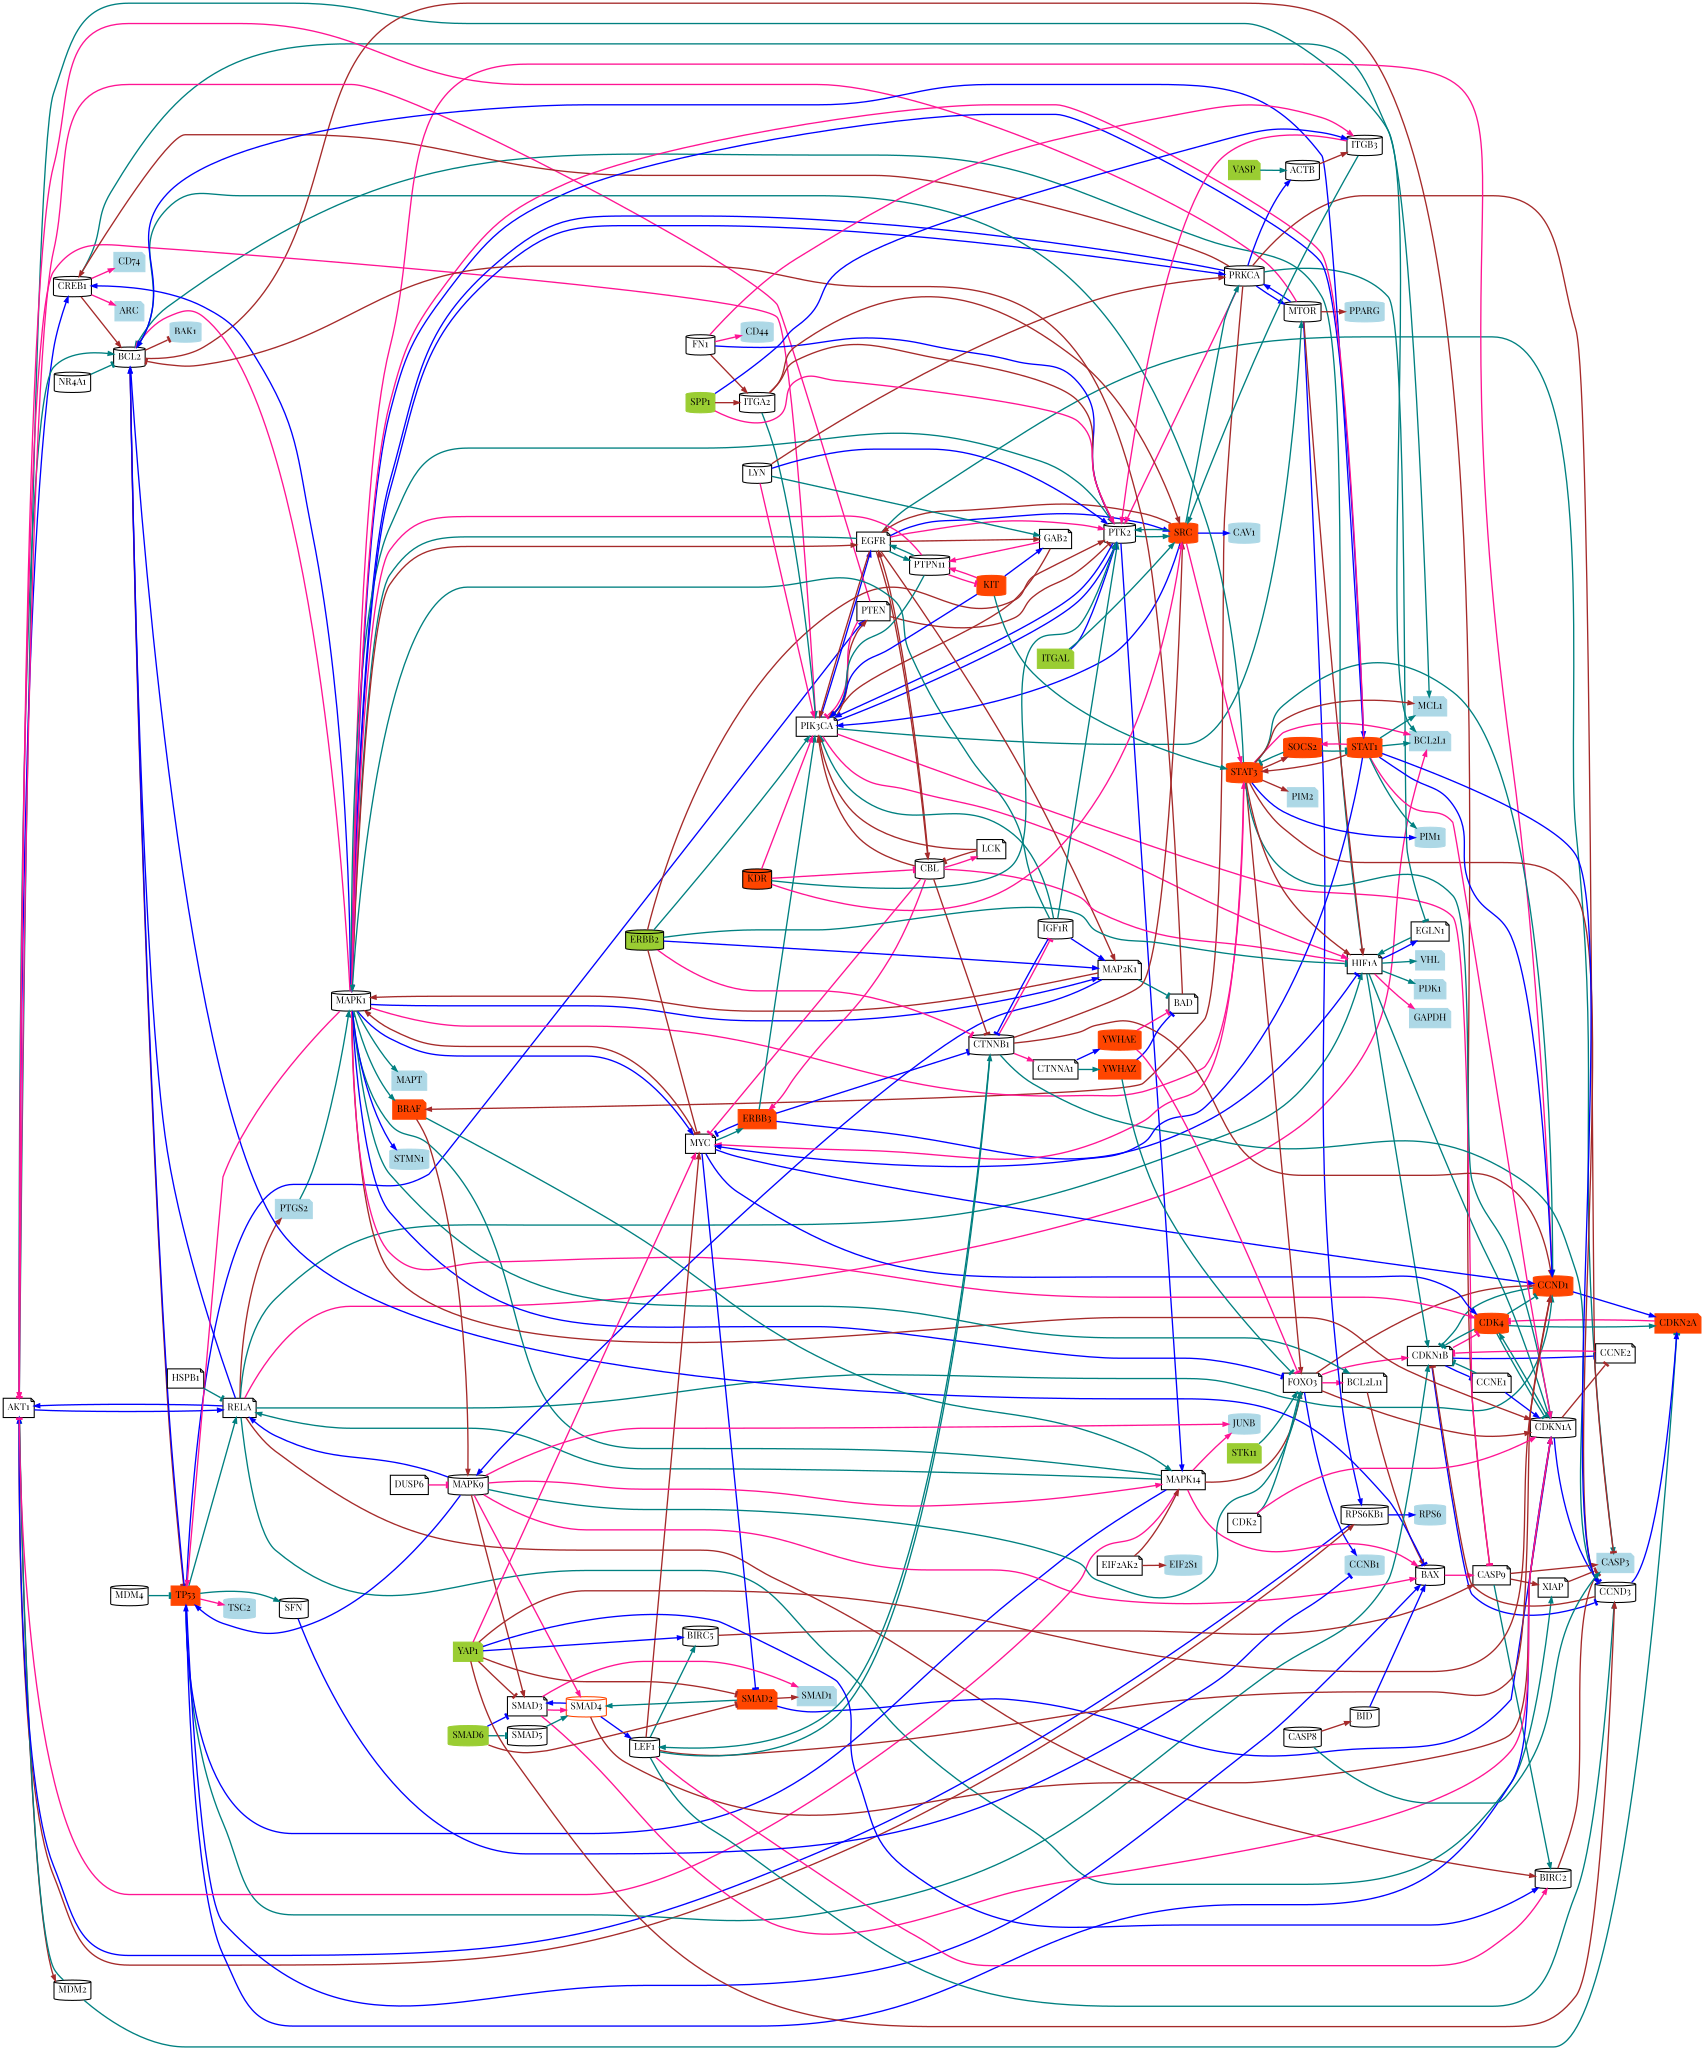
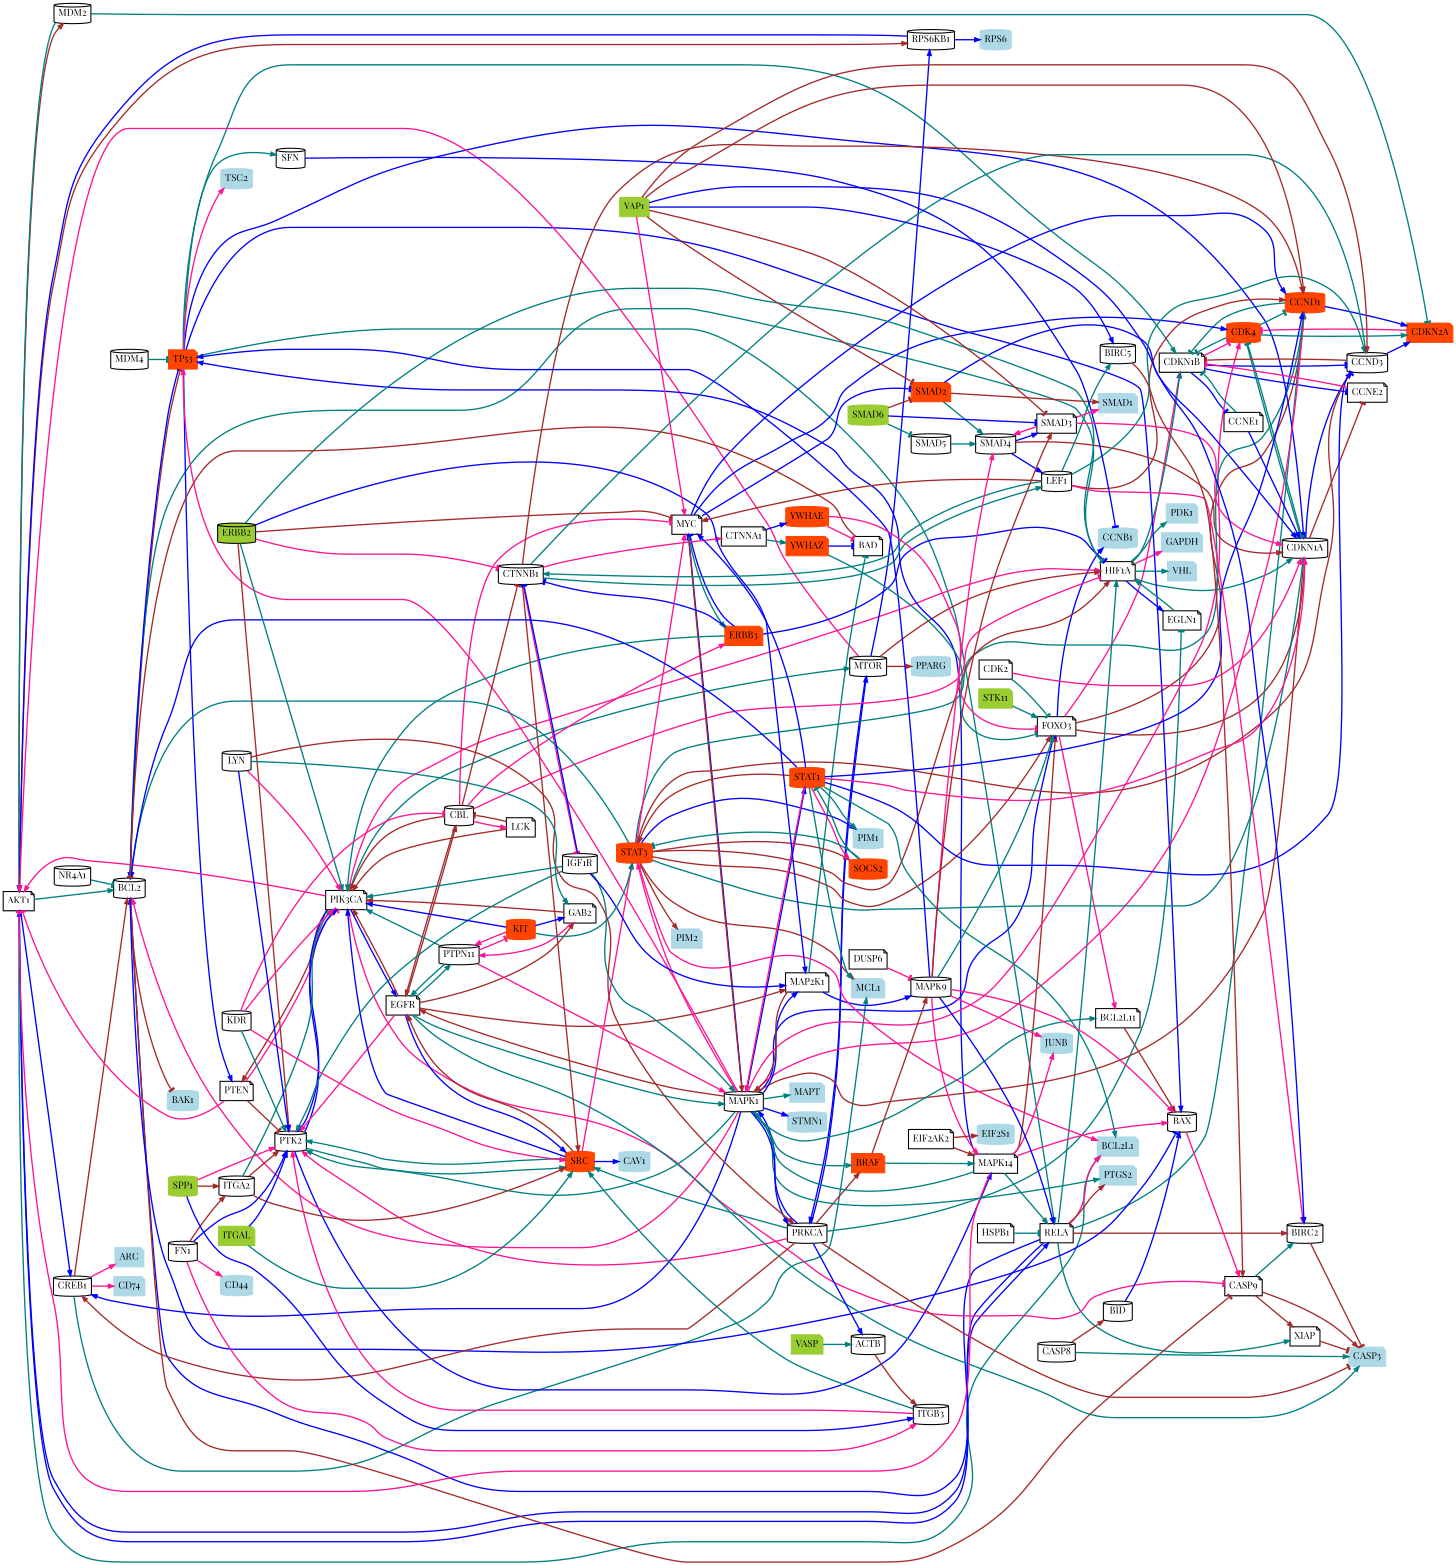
edge "SRC" -> "PRKCA": reversed
node "KDR": fillcolor orangered -> white
edge "PTGS2" -> "MAPK1": reversed
edge "CDKN1A" -> "CDK4": arrowhead normal -> tee
node "SMAD4": color orangered -> black
